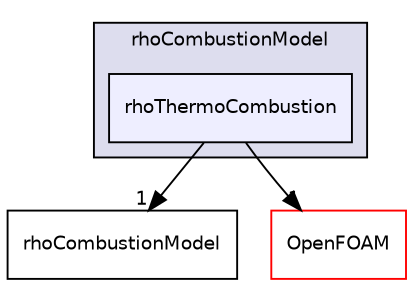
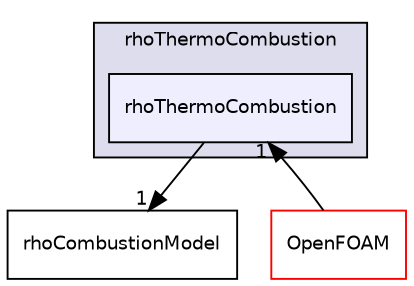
cluster "rhoCombustionModel": label "rhoCombustionModel" -> "rhoThermoCombustion"
edge "rhoThermoCombustion" -> "OpenFOAM": reversed
